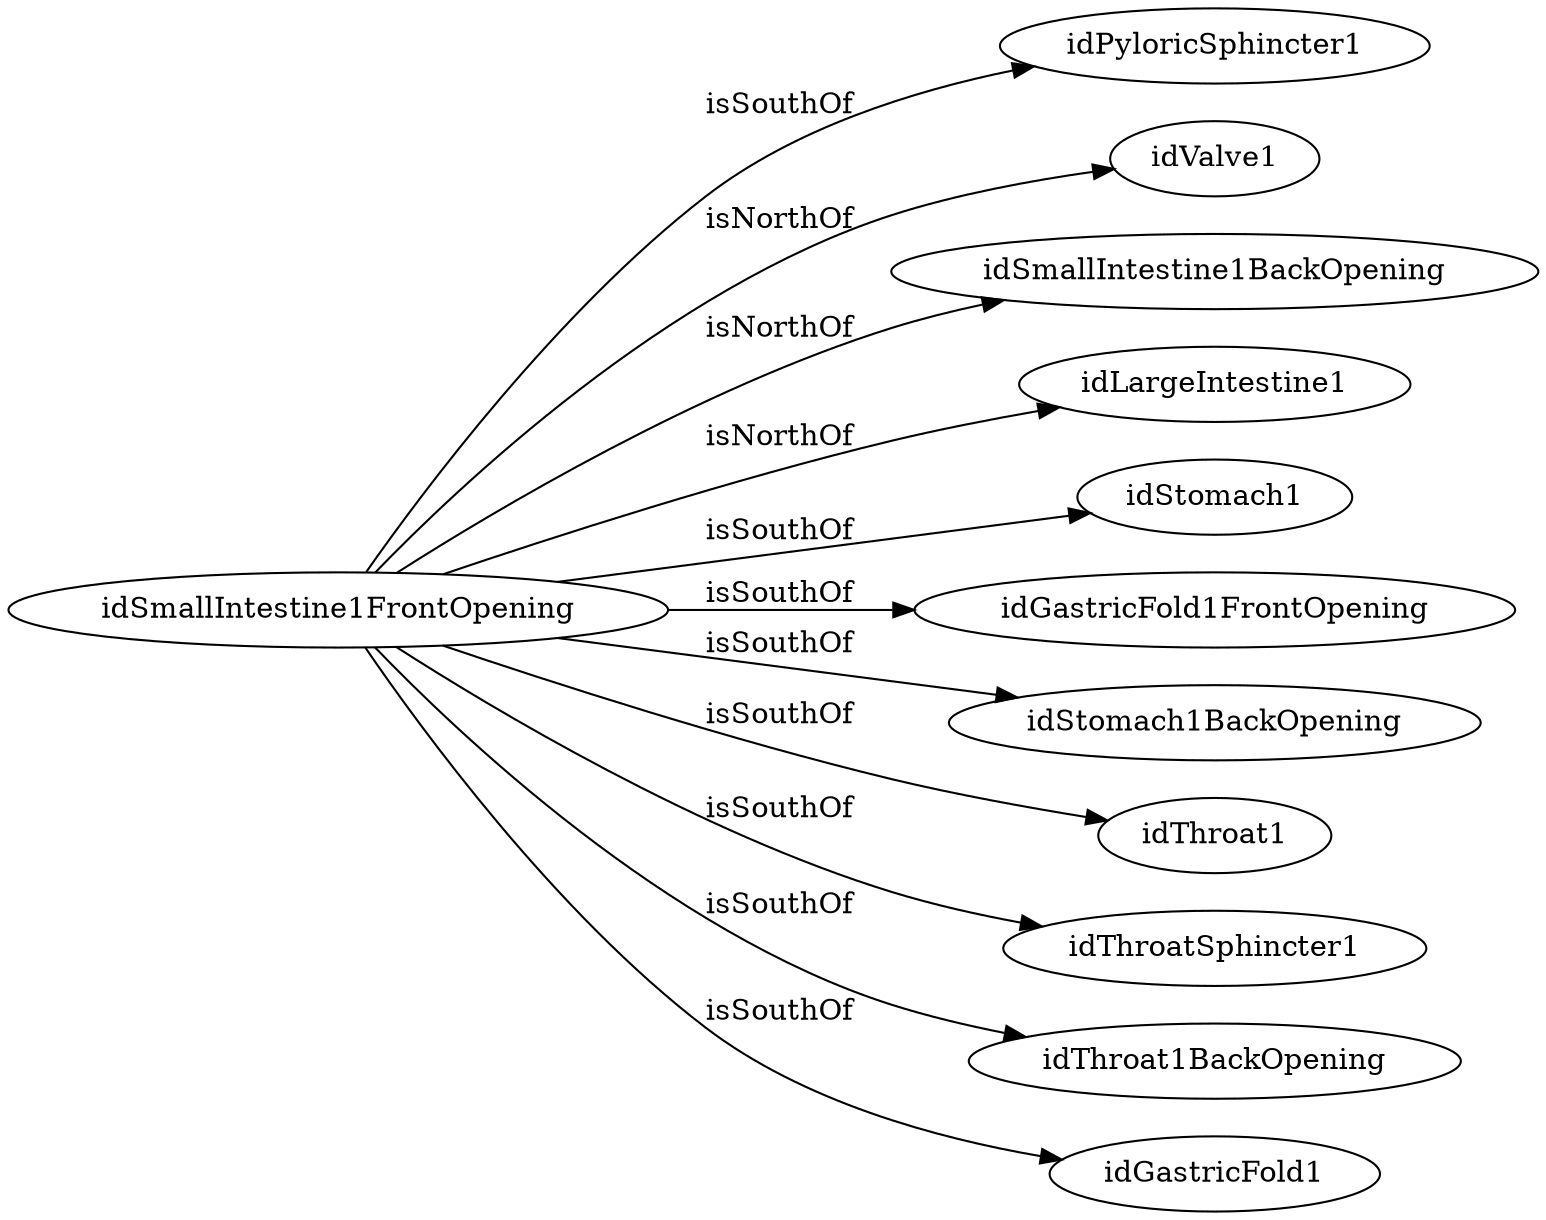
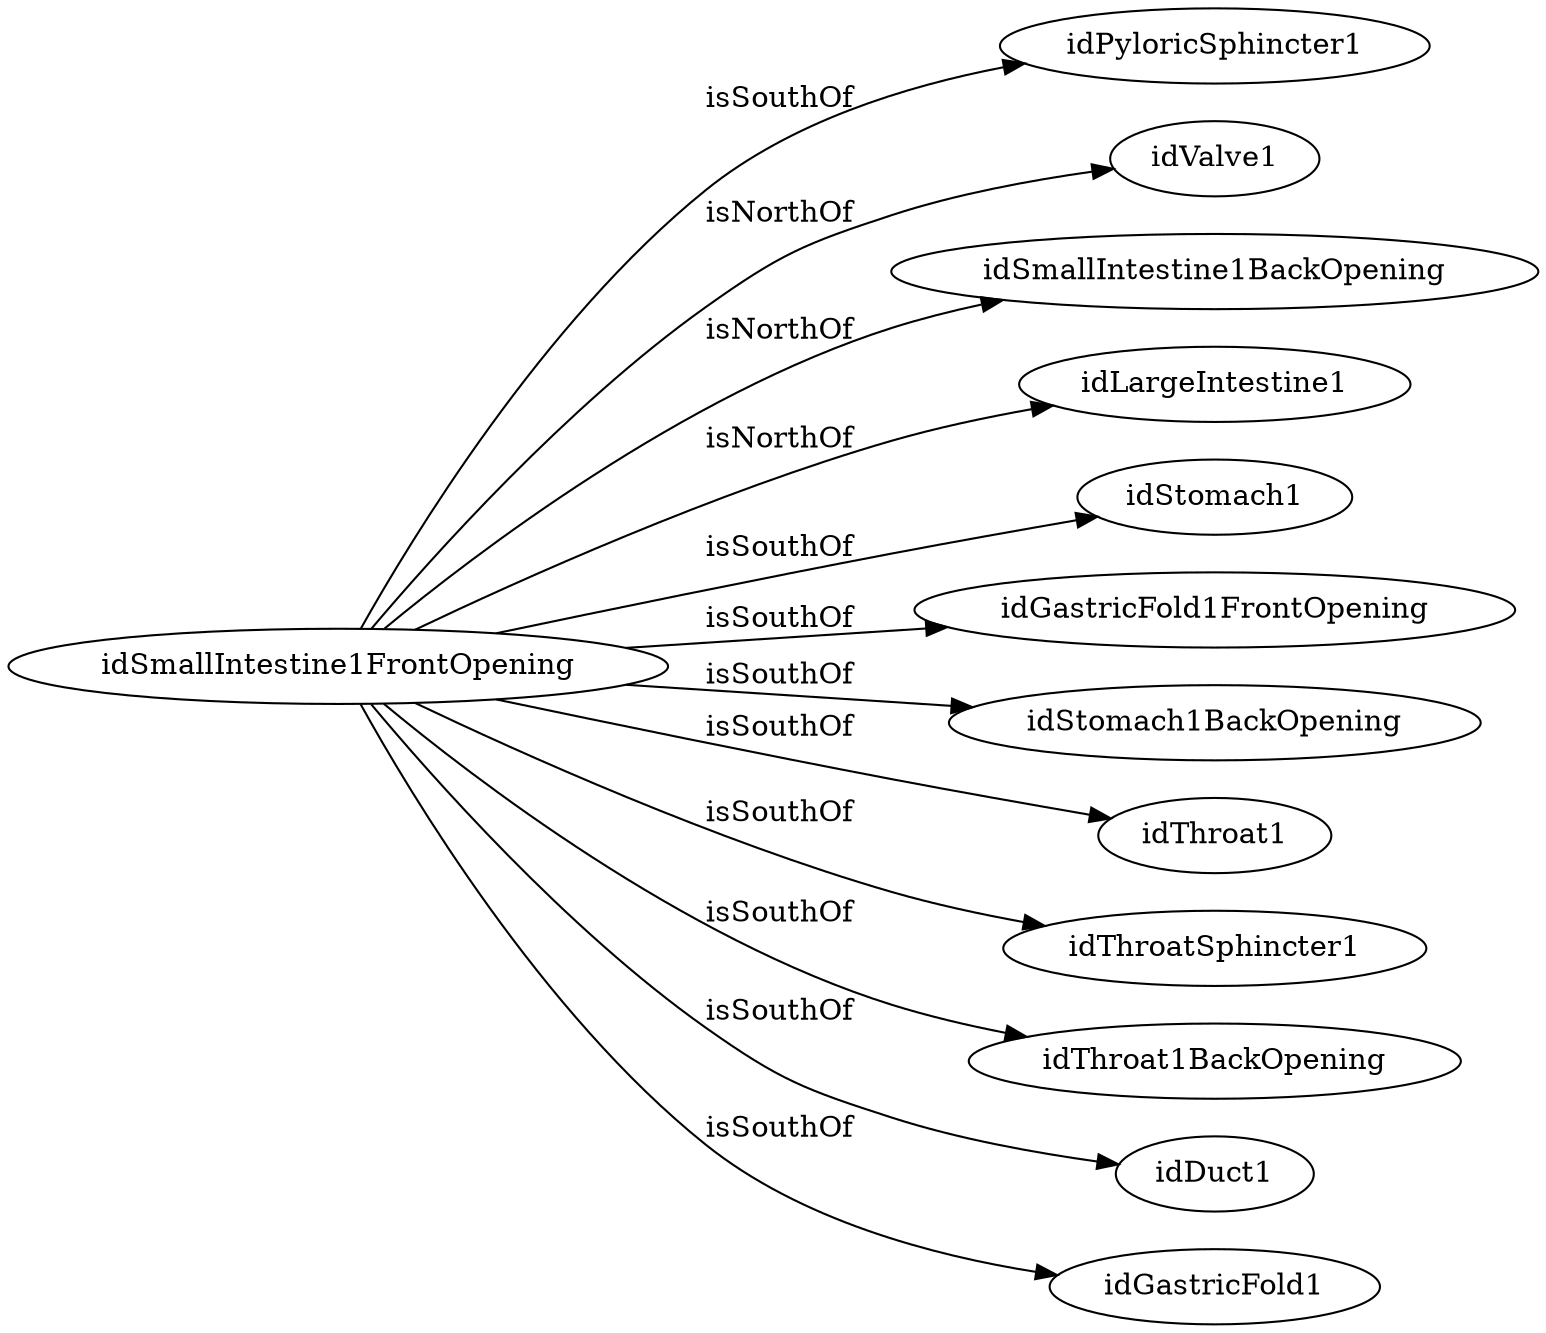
node "idDuct1": added
